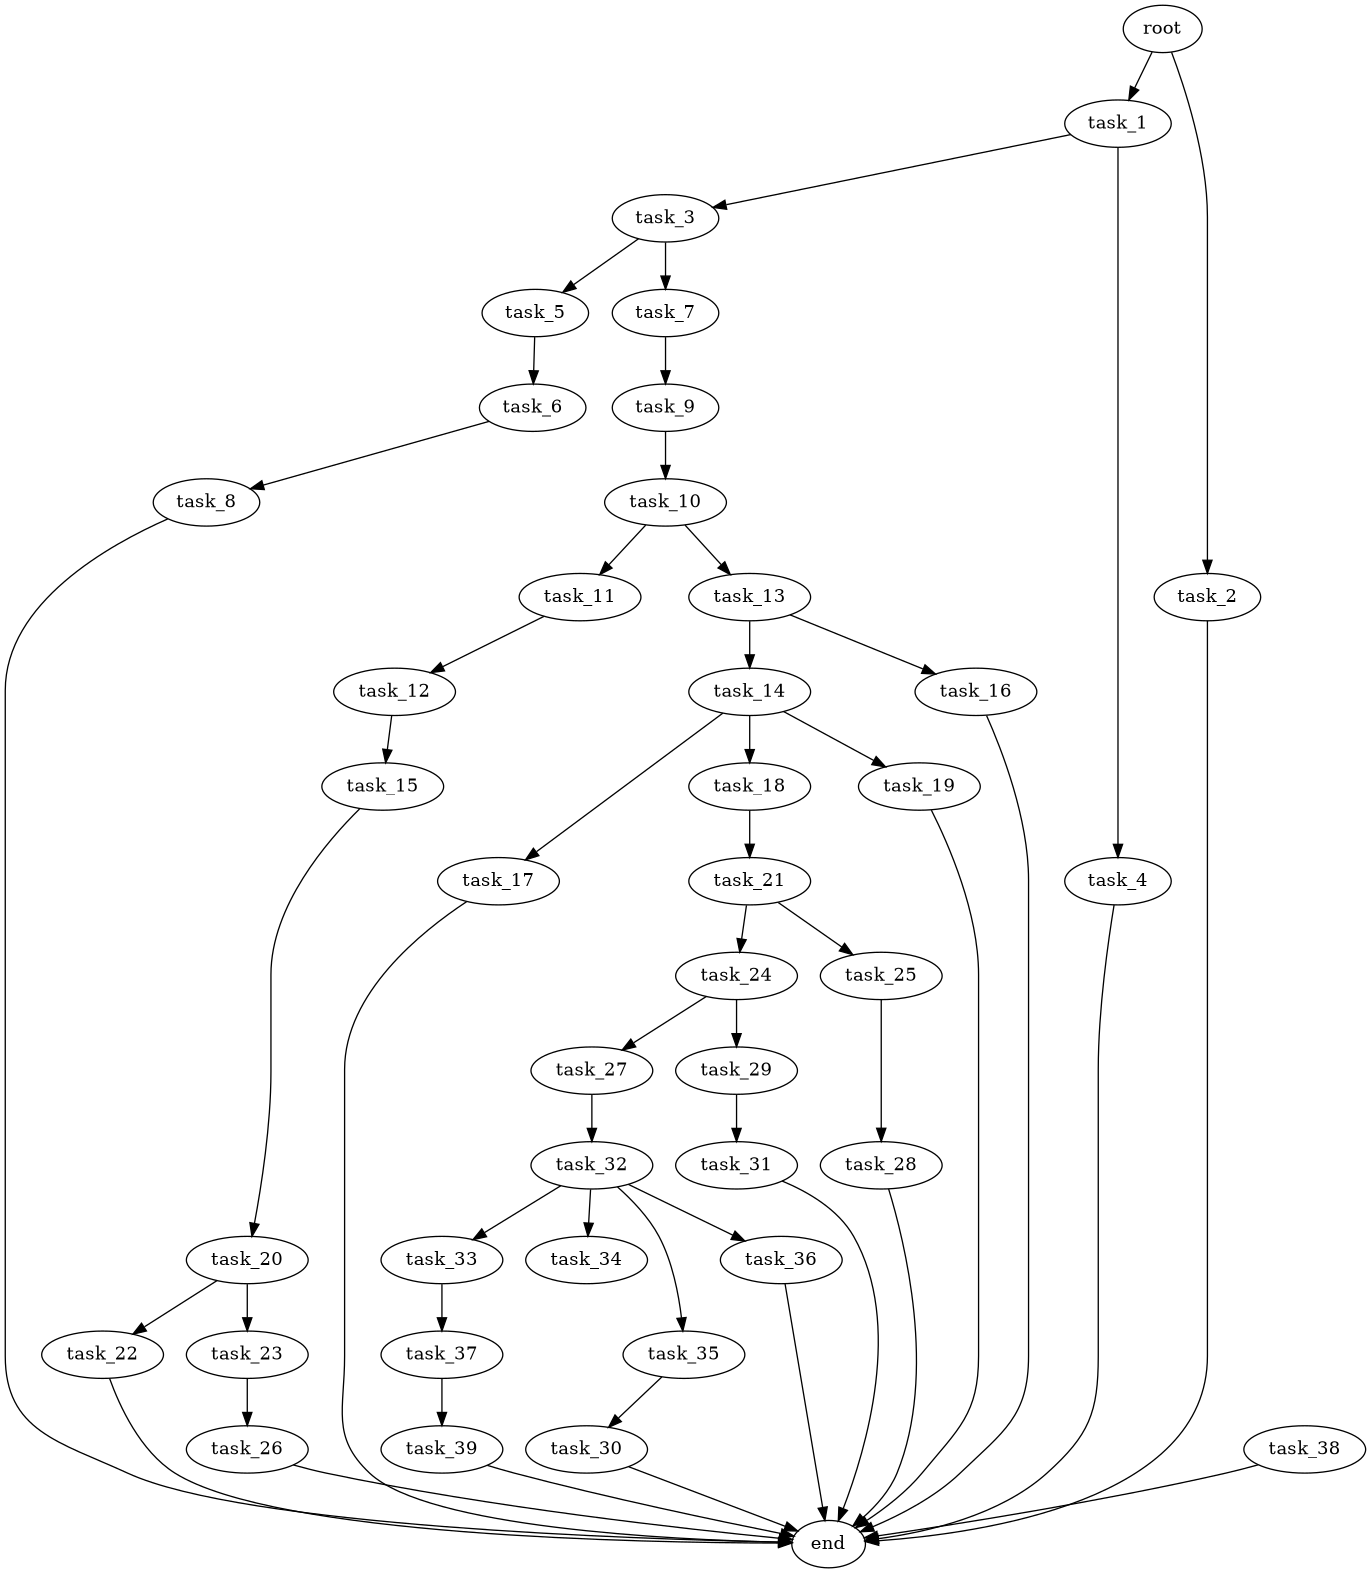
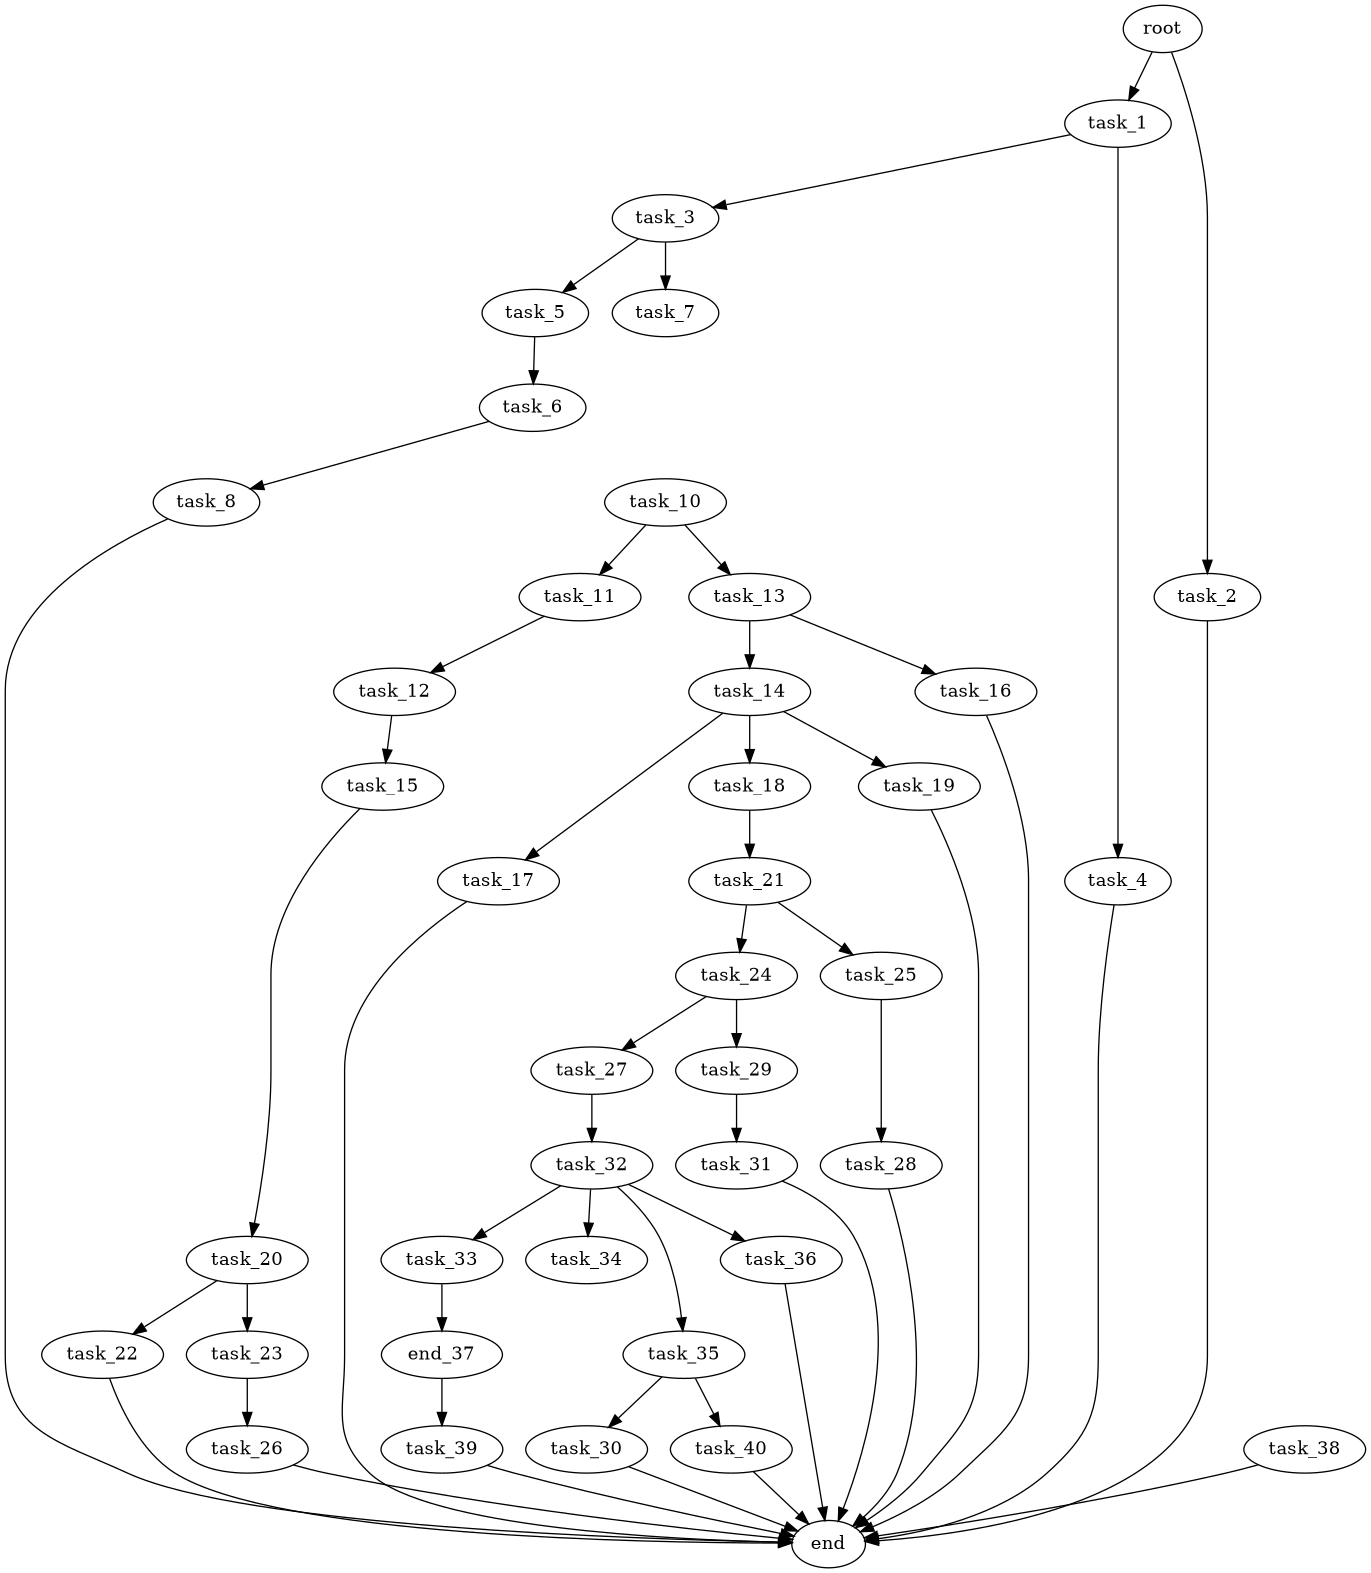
node "task_9": removed
node "task_37": label "task_37" -> "end_37"
node "task_40": added
